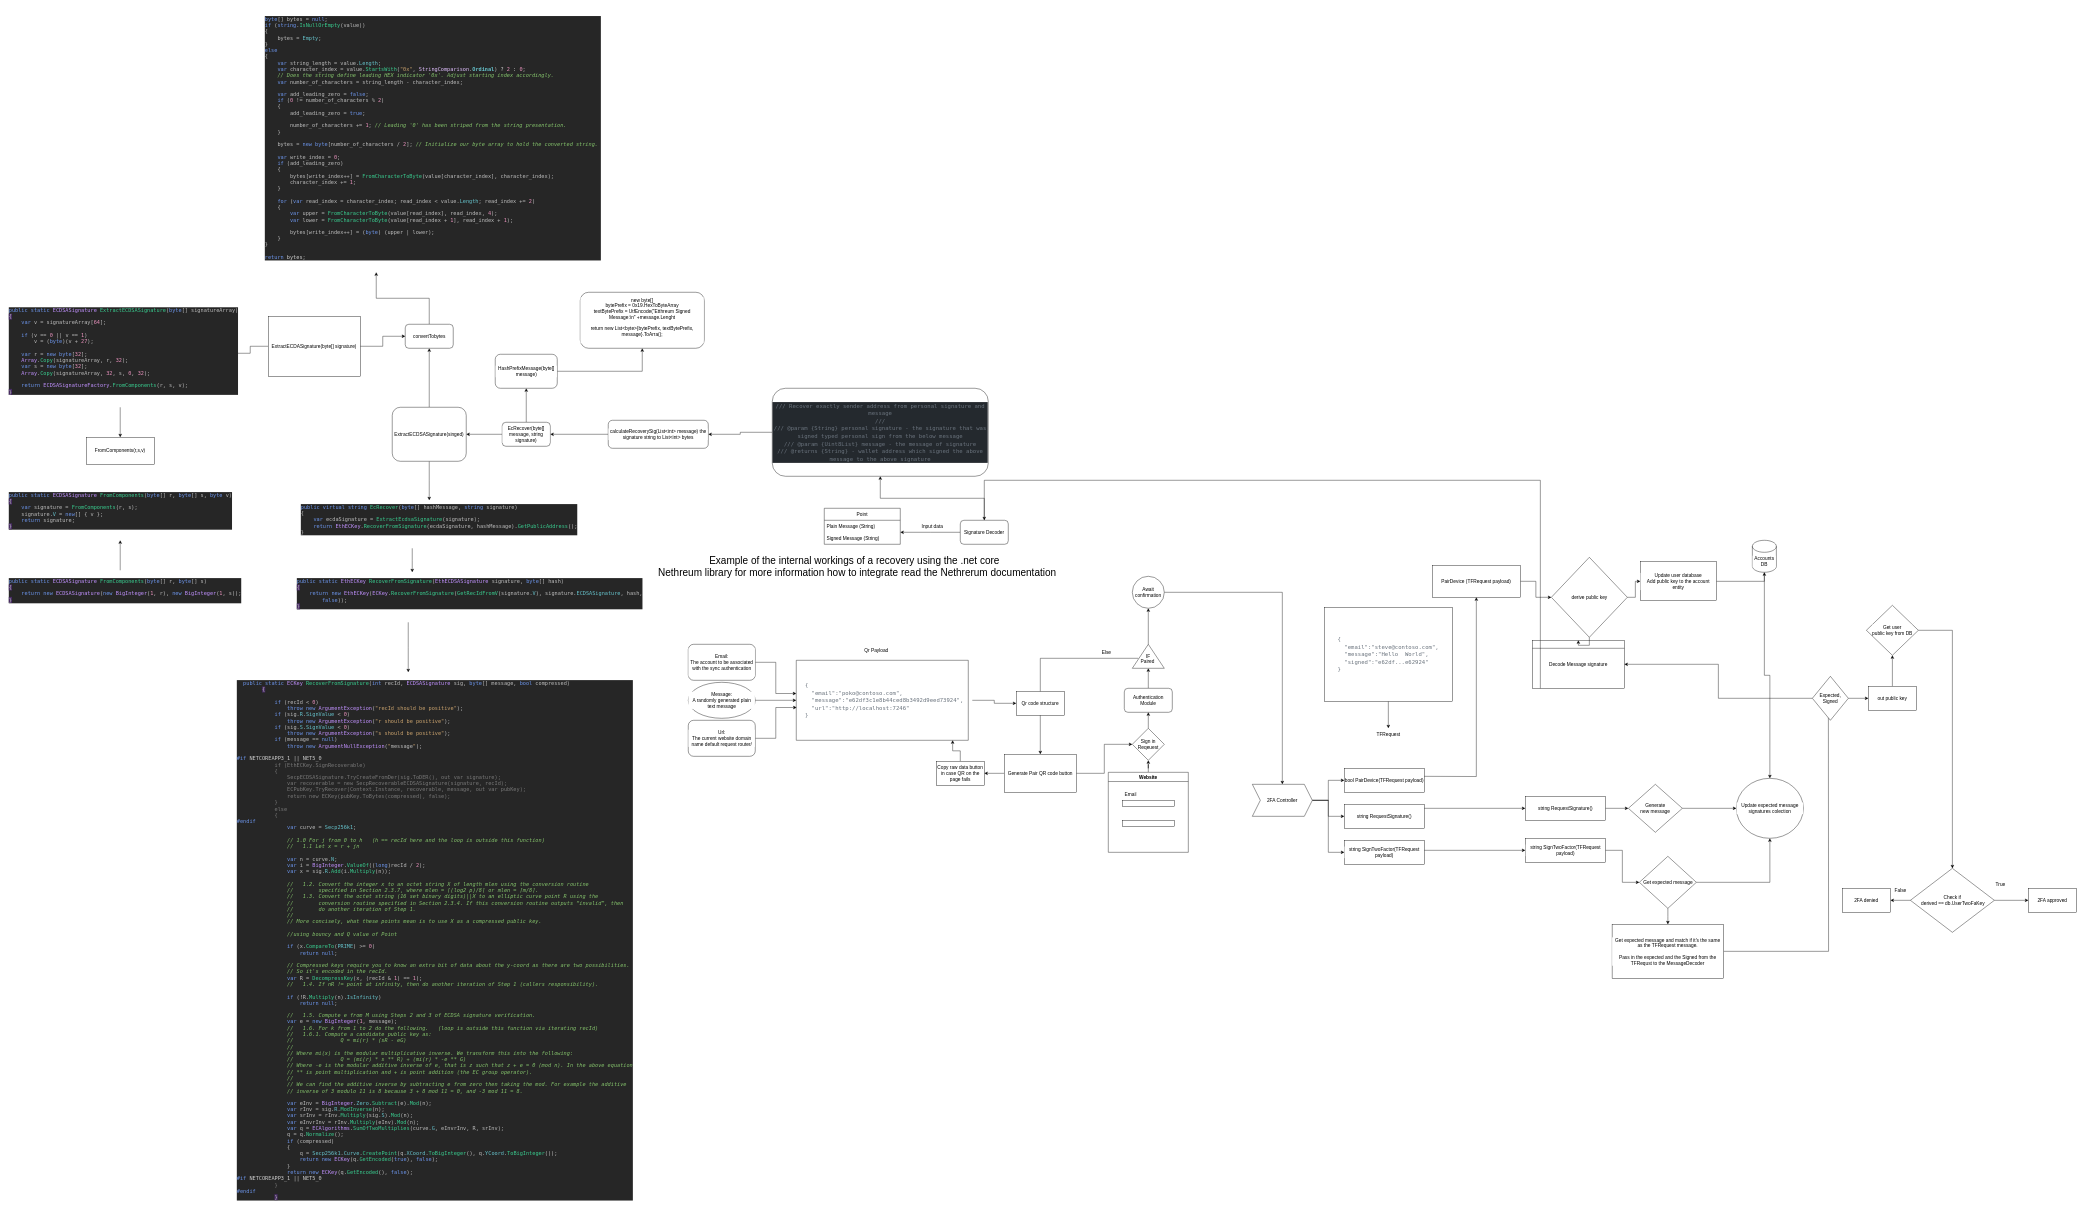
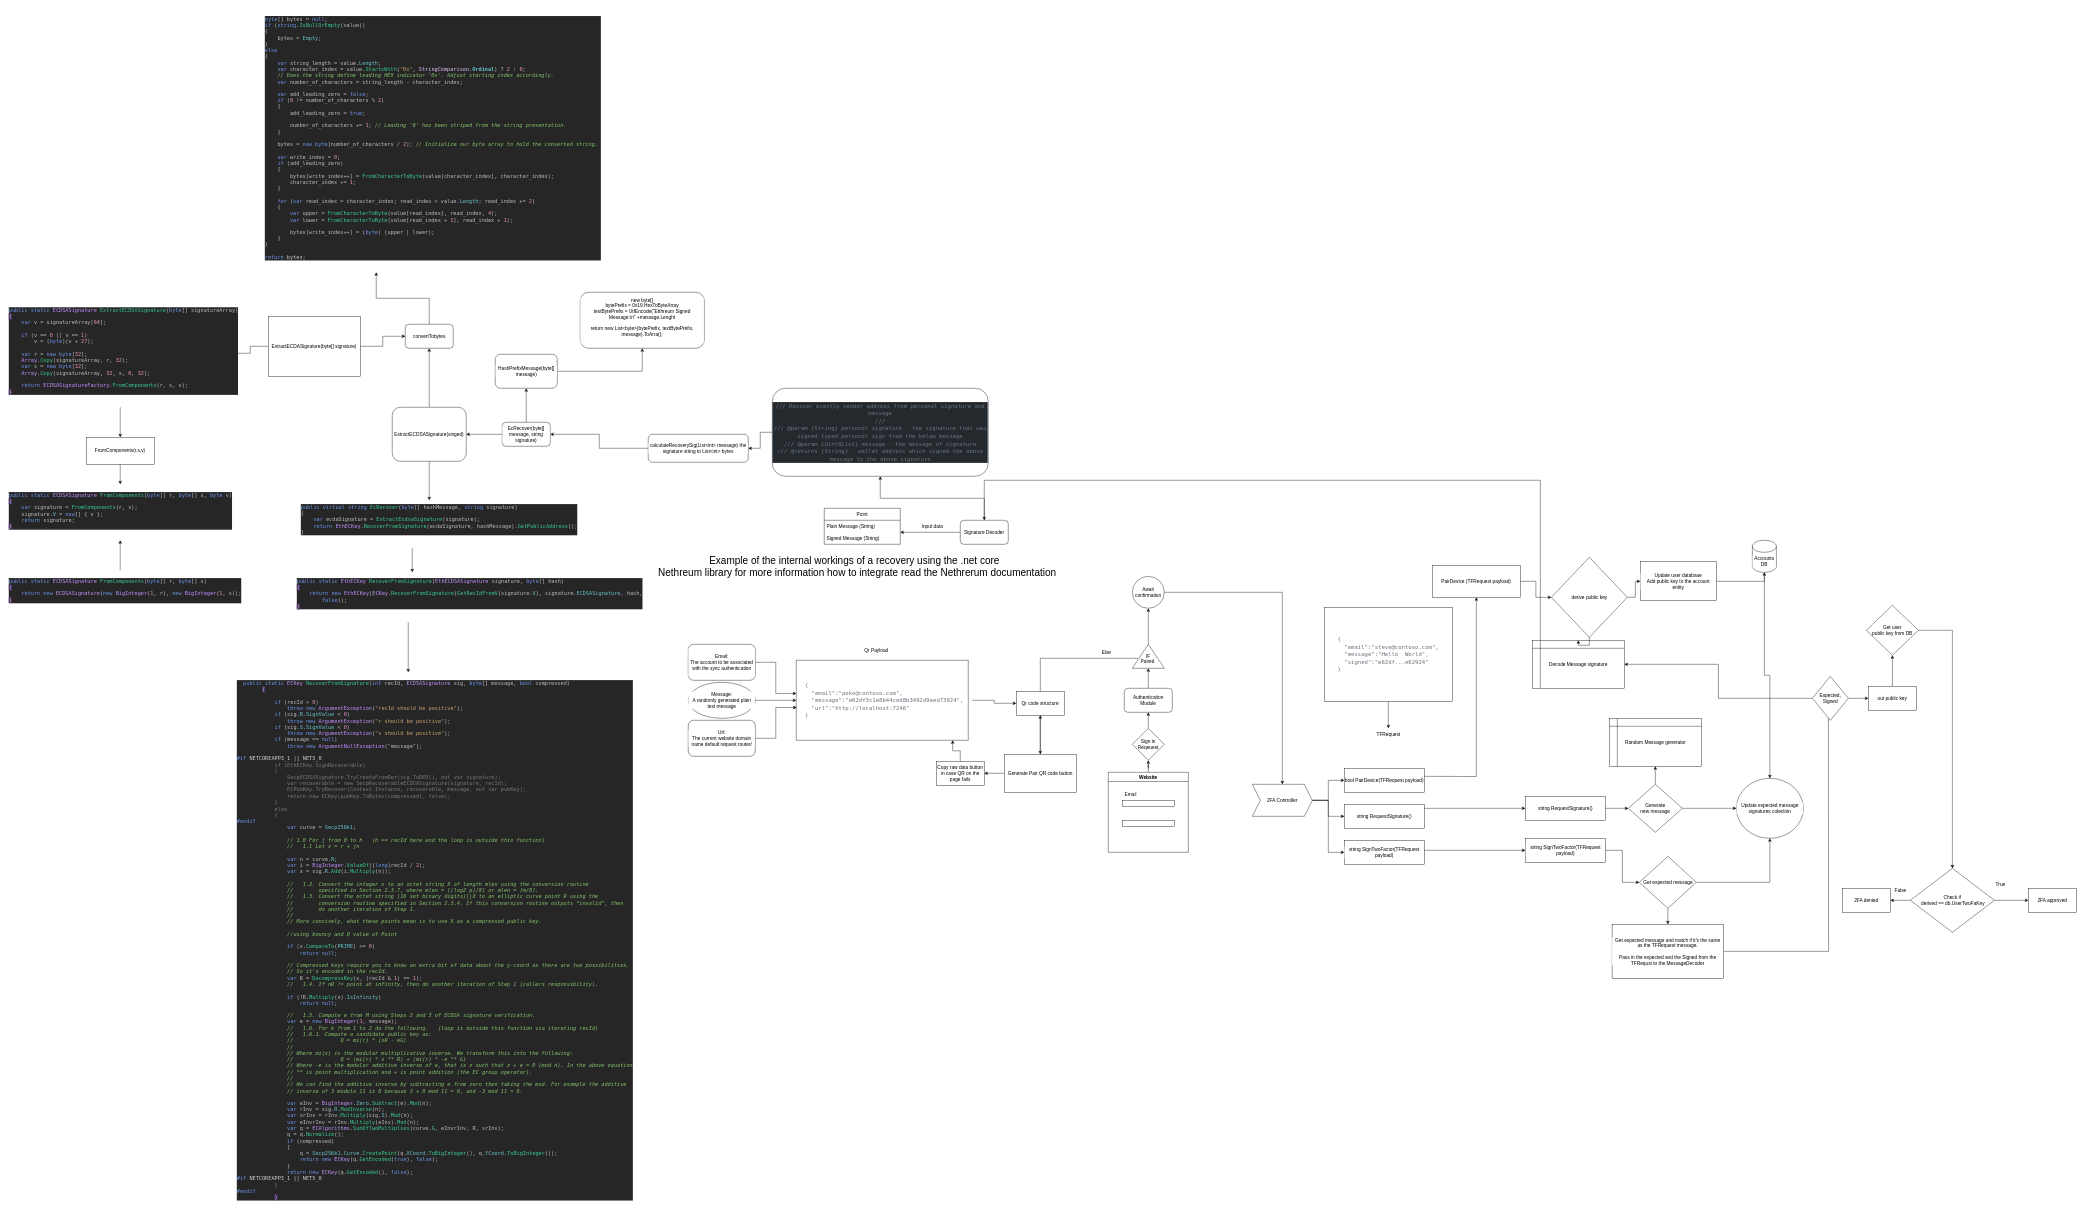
node "calculateRecoverySig(List<int> message) the signature string to List<int> bytes": moved (658, 434) -> (698, 448)
edge "FromComponents(r,s,v)" -> "public static ECDSASignature FromComponents(byte[] r, byte[] s, byte v) { var signature = FromComponents(r, s); signature.V = new[] { v }; return signature; }": added
node "Random Message generator": added
edge "Generate Pair QR code button" -> "Sign in Reqeuest": now "Generate Pair QR code button" -> "Qr code structure"
edge "Generate new message" -> "Random Message generator": added
